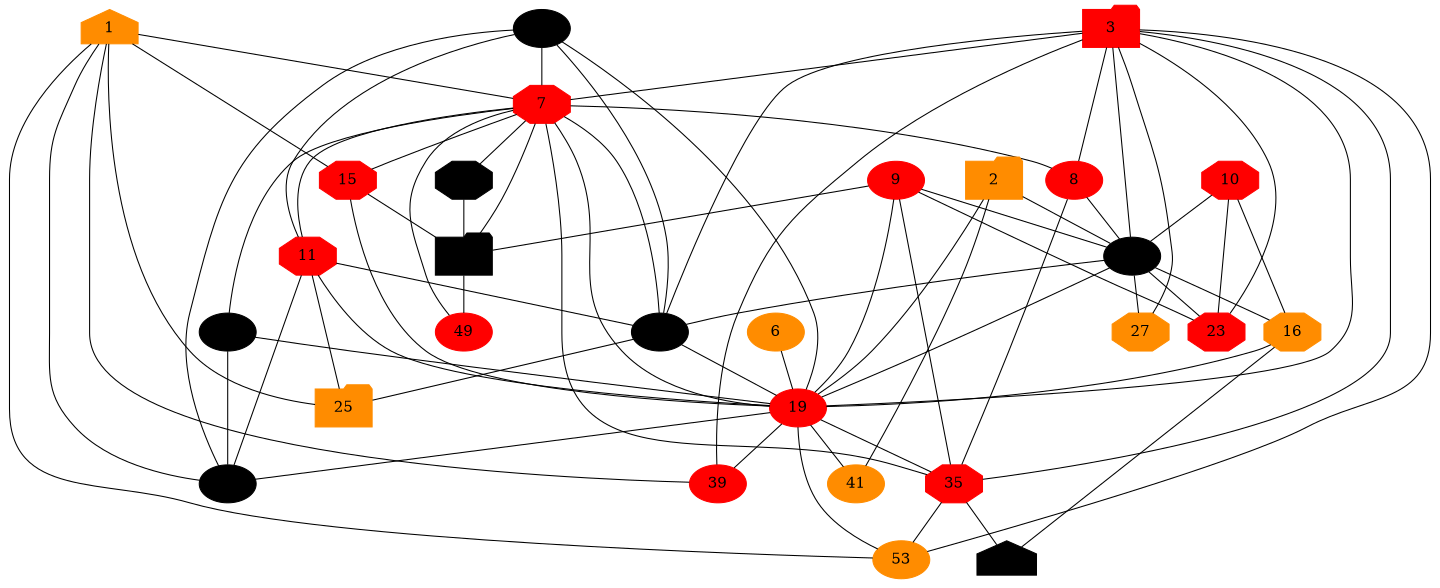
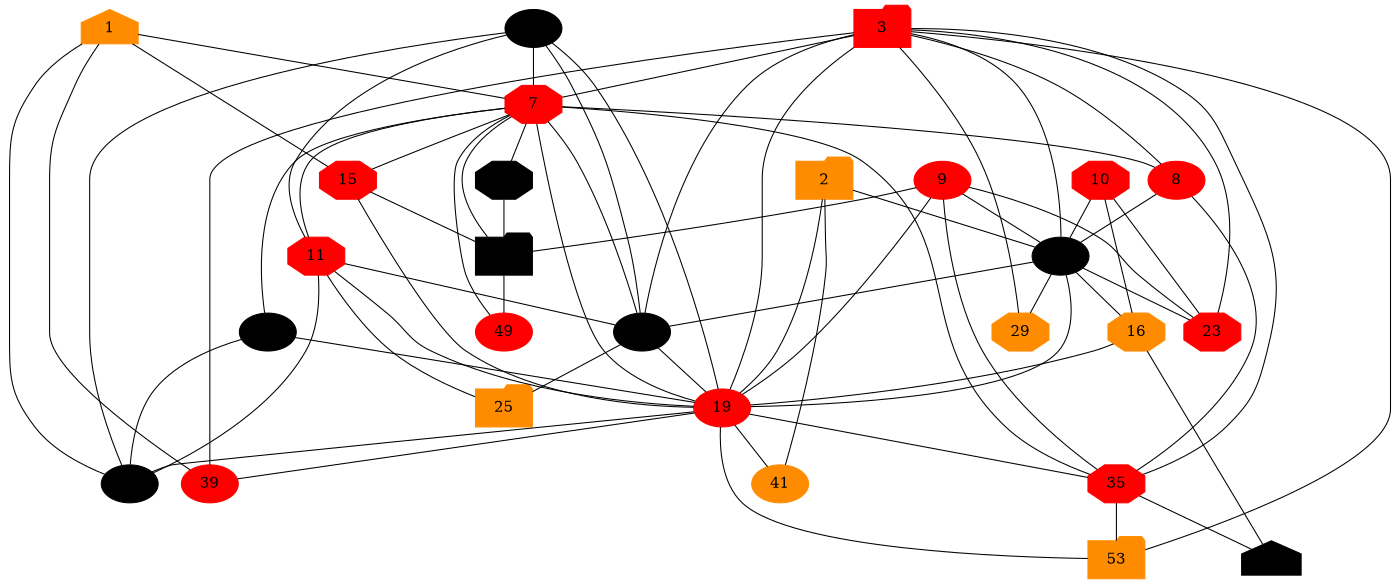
edge "1" -- "25": removed
node "6": removed
node "27": label "27" -> "29"
edge "1" -- "53": removed
node "53": shape ellipse -> folder
